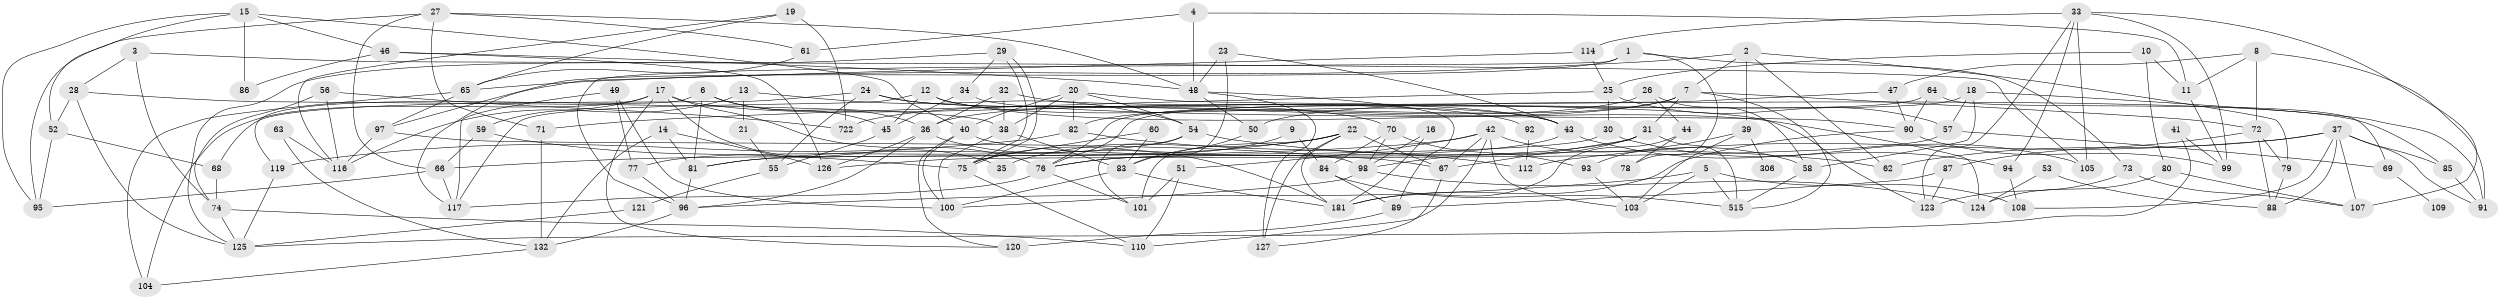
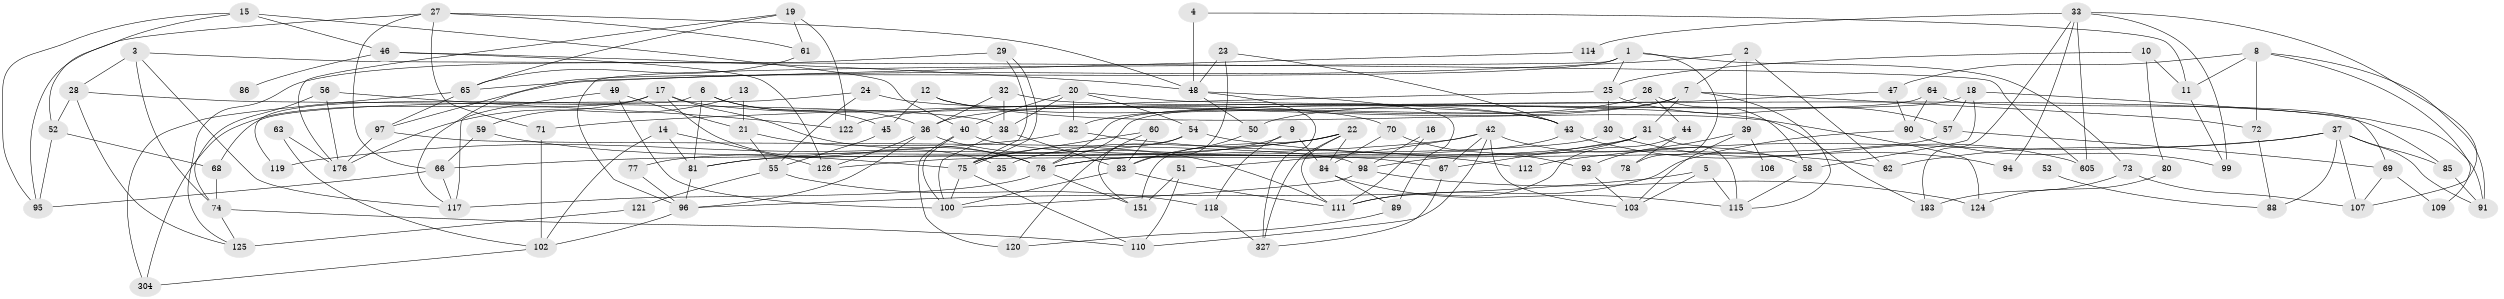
edge "4" -- "61": now "19" -- "61"
edge "15" -- "86": removed
edge "114" -- "25": now "1" -- "25"
node "34": removed
edge "8" -- "109": added
edge "13" -- "54": removed
edge "12" -- "117": now "3" -- "117"
edge "49" -- "77": now "49" -- "21"
node "722": label "722" -> "122"
node "92": removed
node "41": removed
edge "21" -- "76": added
edge "70" -- "98": removed
edge "22" -- "67": now "22" -- "84"
node "116": label "116" -> "176"
node "306": label "306" -> "106"
node "87": removed
node "105": label "105" -> "605"
node "79": removed
edge "75" -- "100": added
edge "53" -- "124": removed
edge "80" -- "107": now "69" -- "107"
edge "119" -- "125": removed
node "101": label "101" -> "151"
node "118": added
node "181": label "181" -> "111"
node "515": label "515" -> "115"
node "123": label "123" -> "183"
node "108": removed
edge "17" -- "120": now "60" -- "120"
node "132": label "132" -> "102"
node "127": label "127" -> "327"
node "104": label "104" -> "304"
